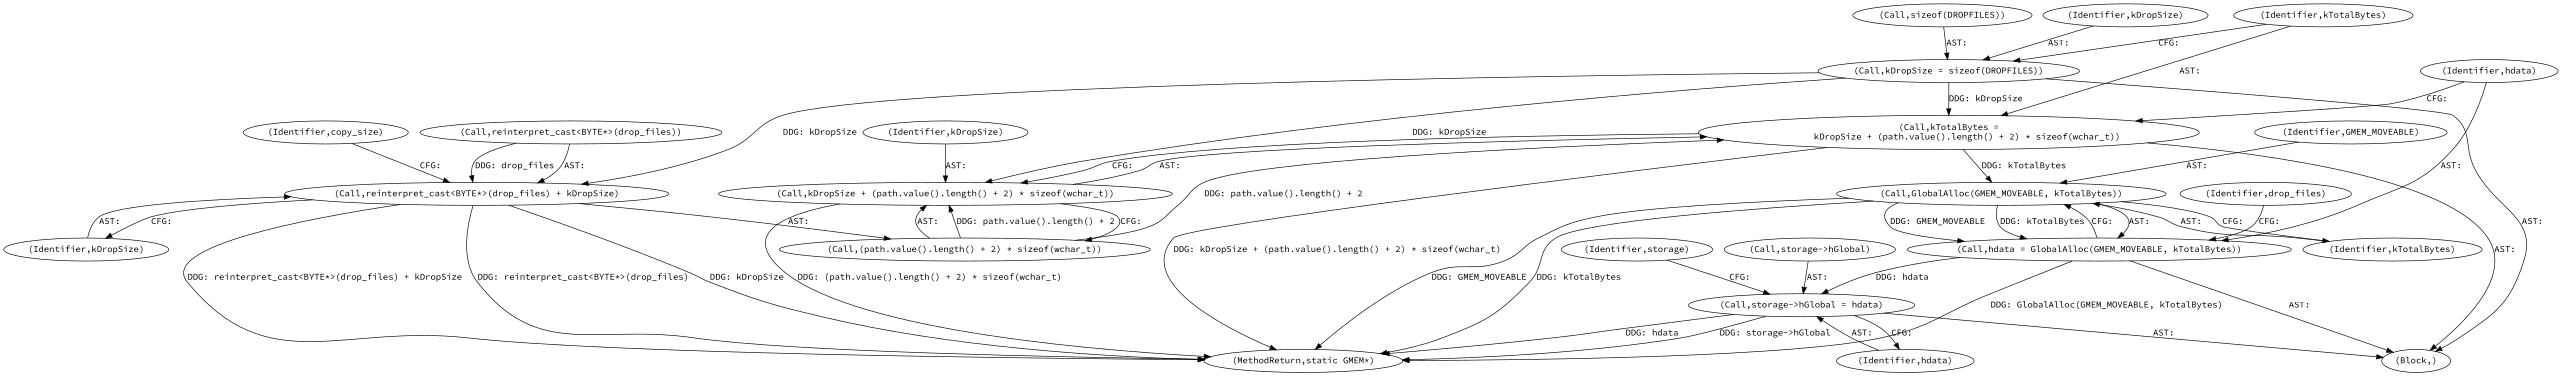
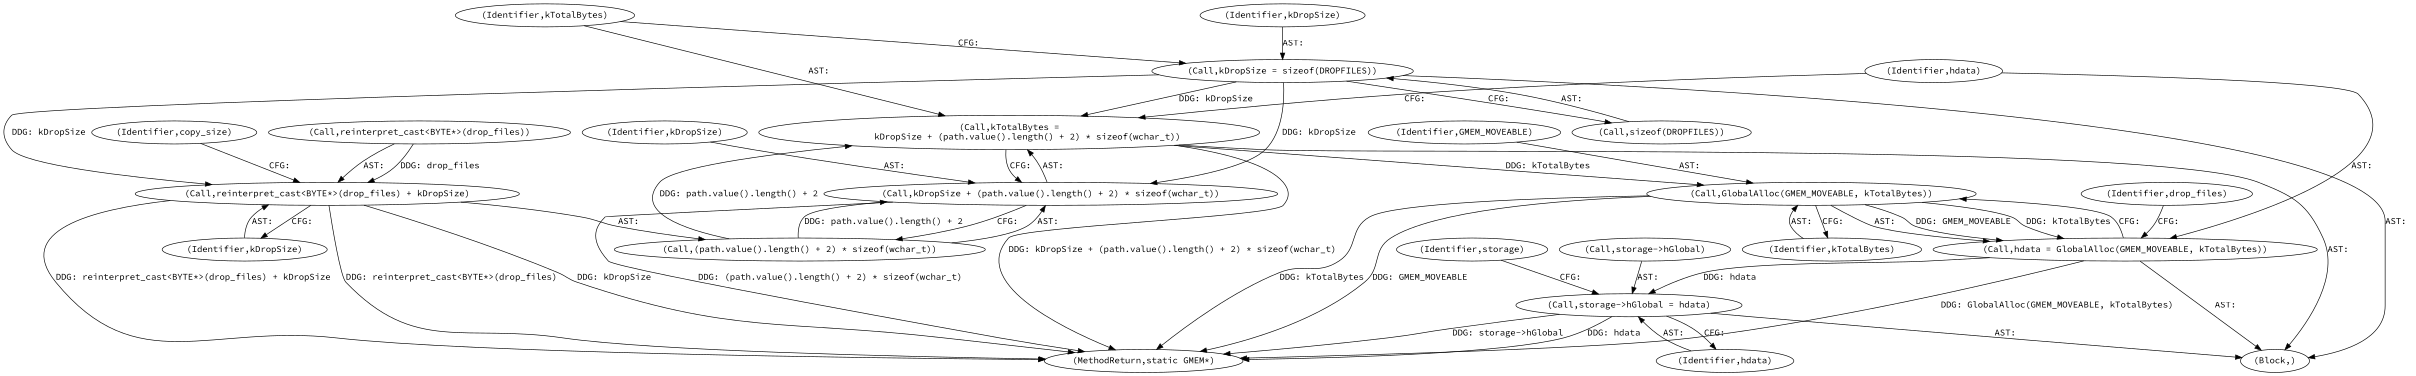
edge "(Call,kDropSize = sizeof(DROPFILES))" -> "(Call,sizeof(DROPFILES))": added, label "CFG:"
